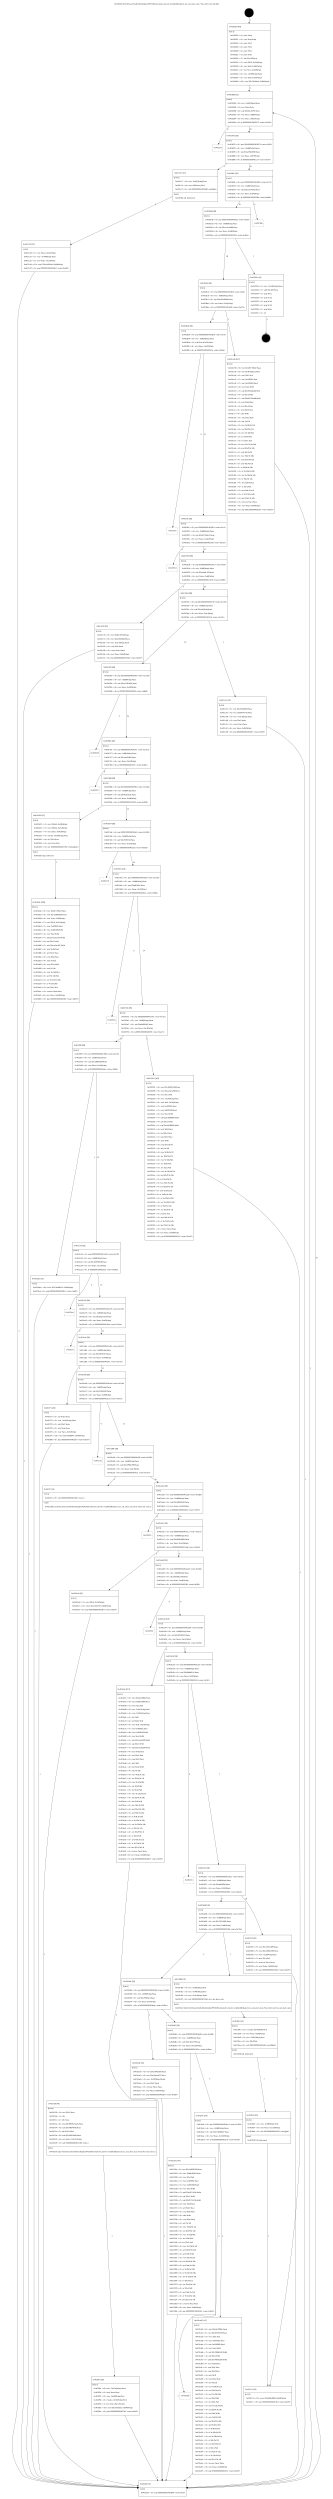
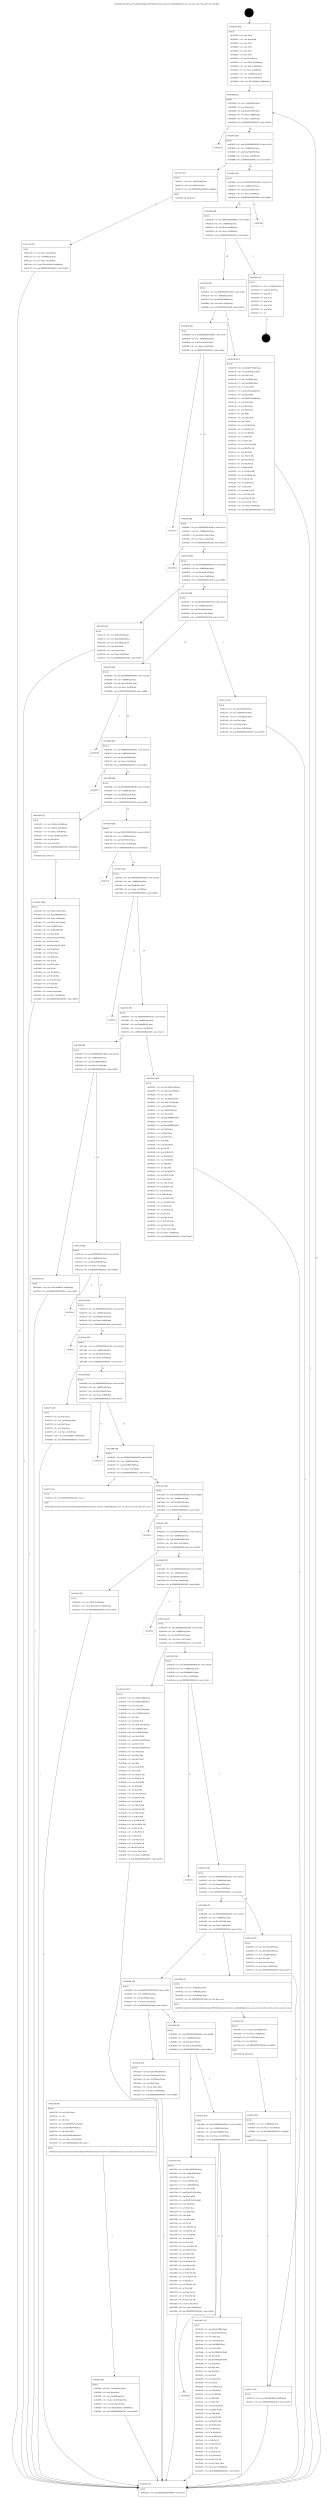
edge "0x401fc2 [15]" -> "0x4023b7 [5]": added, label "1"
